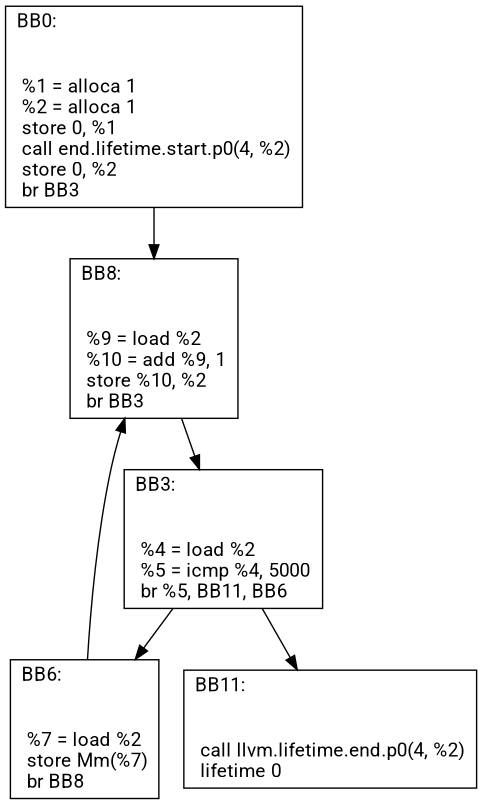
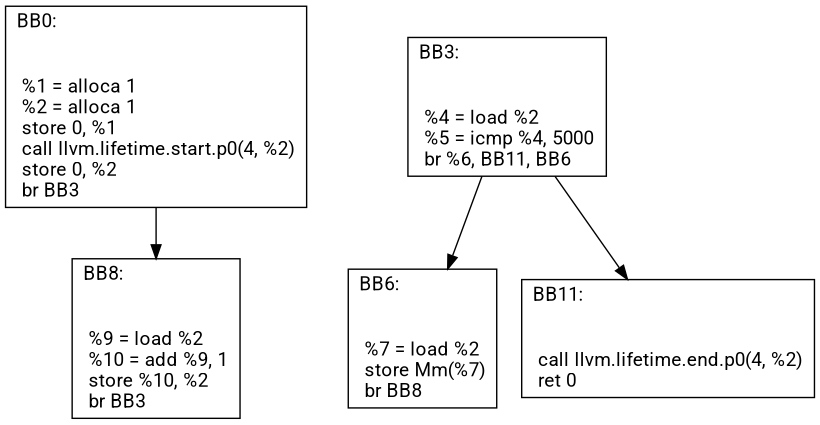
node "BB0:": text "call end.lifetime.start.p0(4, %2)" -> "call llvm.lifetime.start.p0(4, %2)"
edge "BB8:" -> "BB3:": removed
edge "BB6:" -> "BB8:": removed
node "BB3:": text "br %5, BB11, BB6" -> "br %6, BB11, BB6"
node "BB11:": text "lifetime 0" -> "ret 0"
